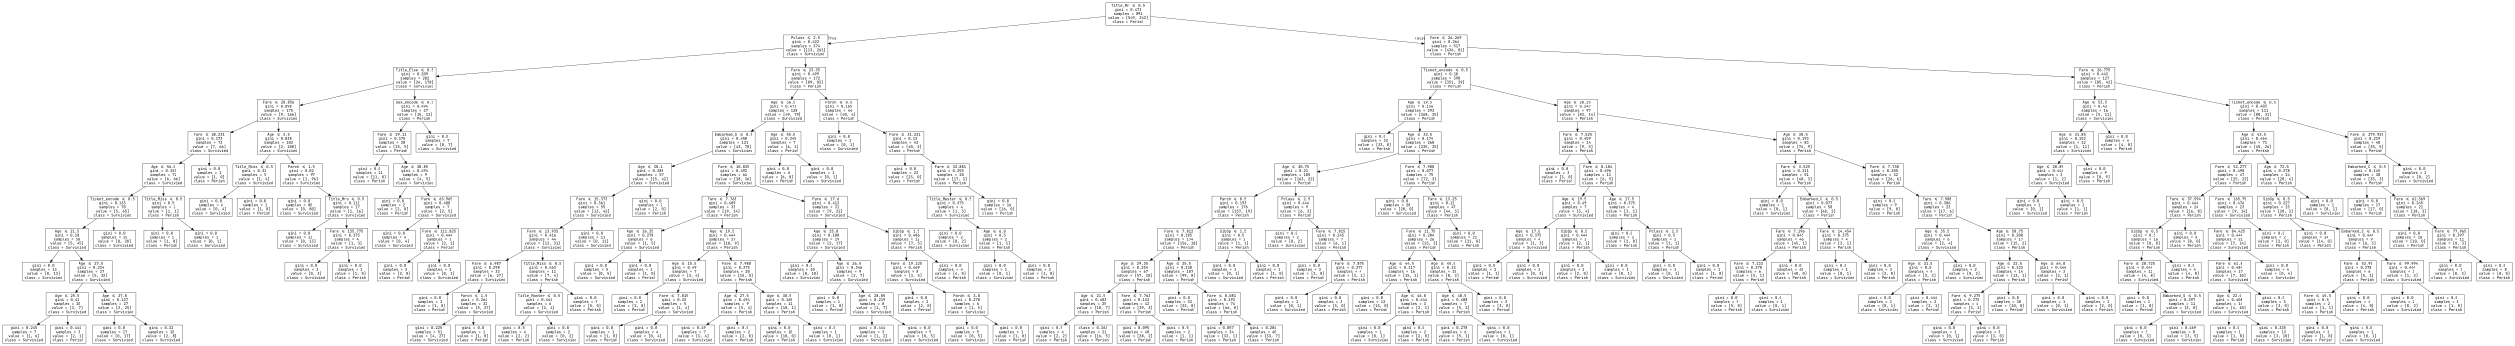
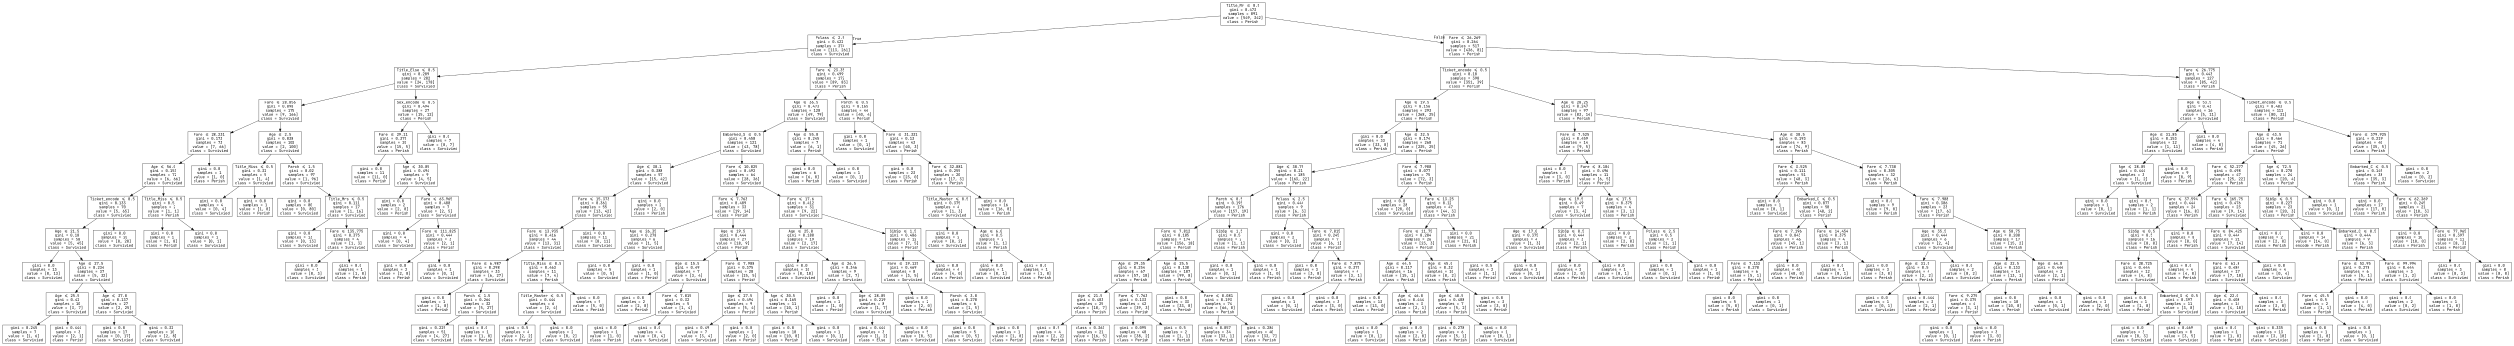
node "gini = 0.0 samples = 14 value = [14, 0] class = Perish": label "gini = 0.0 samples = 14 value = [14, 0] class = Perish" -> "gini = 0.0 samples = 14 value = [14, 0] encode = Perish"
node "gini = 0.49 samples = 7 value = [3, 4] class = Survivied": label "gini = 0.49 samples = 7 value = [3, 4] class = Survivied" -> "gini = 0.49 value = 7 value = [3, 4] class = Survivied"
node "gini = 0.444 samples = 3 value = [1, 2] class = Survivied": label "gini = 0.444 samples = 3 value = [1, 2] class = Survivied" -> "gini = 0.444 samples = 3 value = [1, 2] class = Else"
